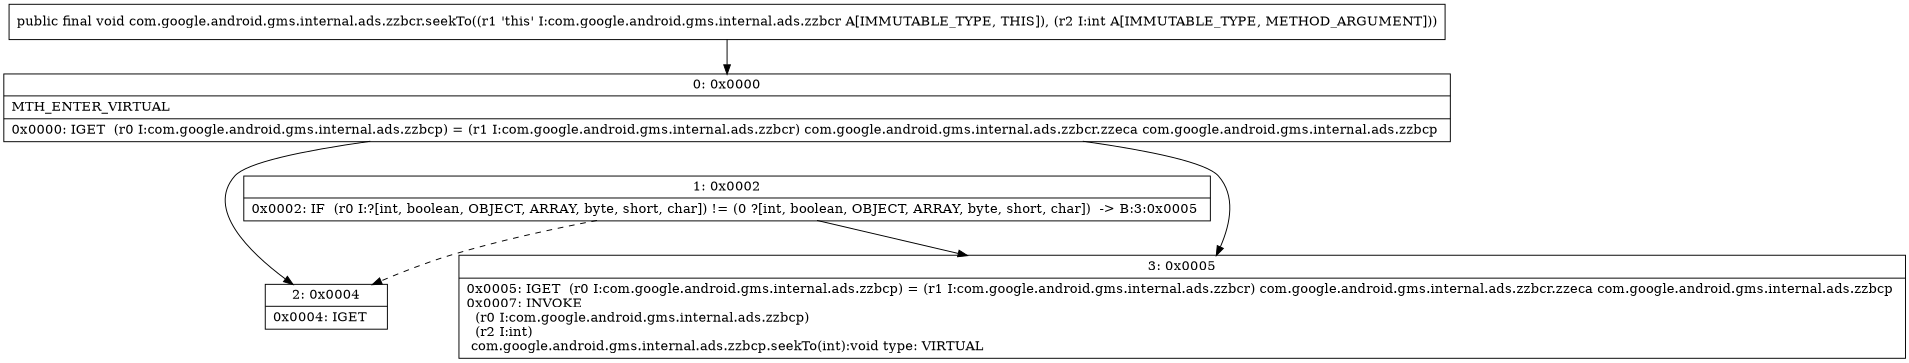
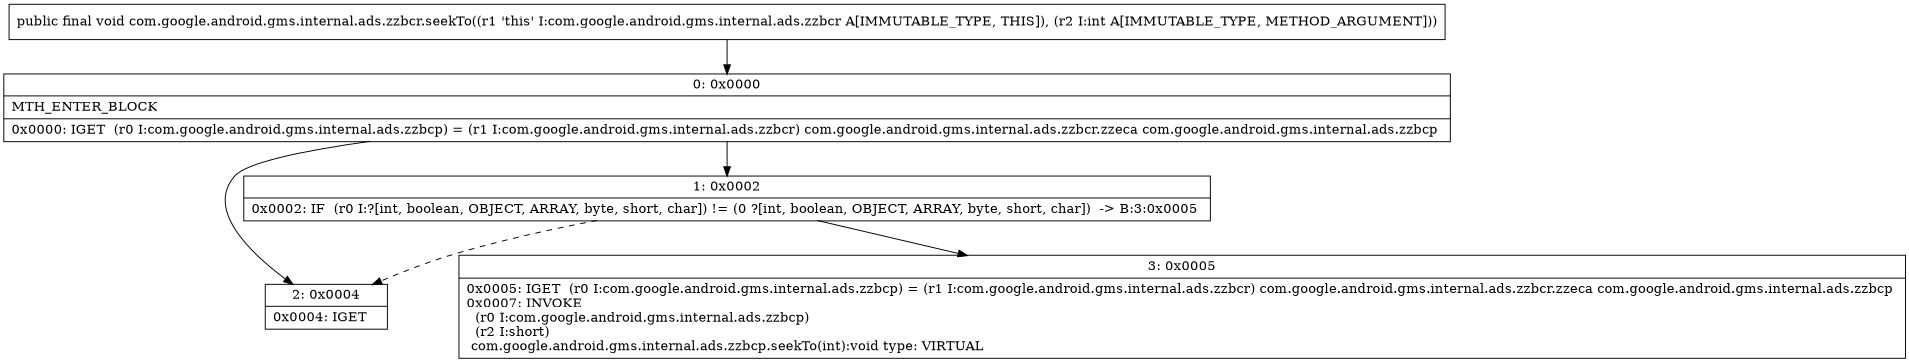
node "0: 0x0000": text "MTH_ENTER_VIRTUAL" -> "MTH_ENTER_BLOCK"
edge "0: 0x0000" -> "3: 0x0005": now "0: 0x0000" -> "1: 0x0002"
node "3: 0x0005": text "(r2 I:int)" -> "(r2 I:short)"
